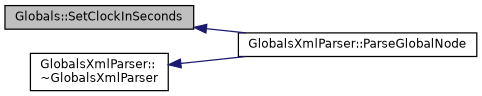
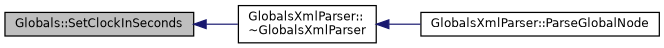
edge "GlobalsXmlParser::ParseGlobalNode" -> "Globals::SetClockInSeconds": now "GlobalsXmlParser:: ~GlobalsXmlParser" -> "Globals::SetClockInSeconds"
